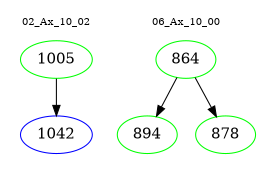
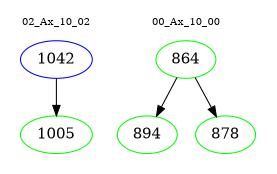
cluster "06_Ax_10_00": label "06_Ax_10_00" -> "00_Ax_10_00"
edge "1005" -> "1042": reversed
